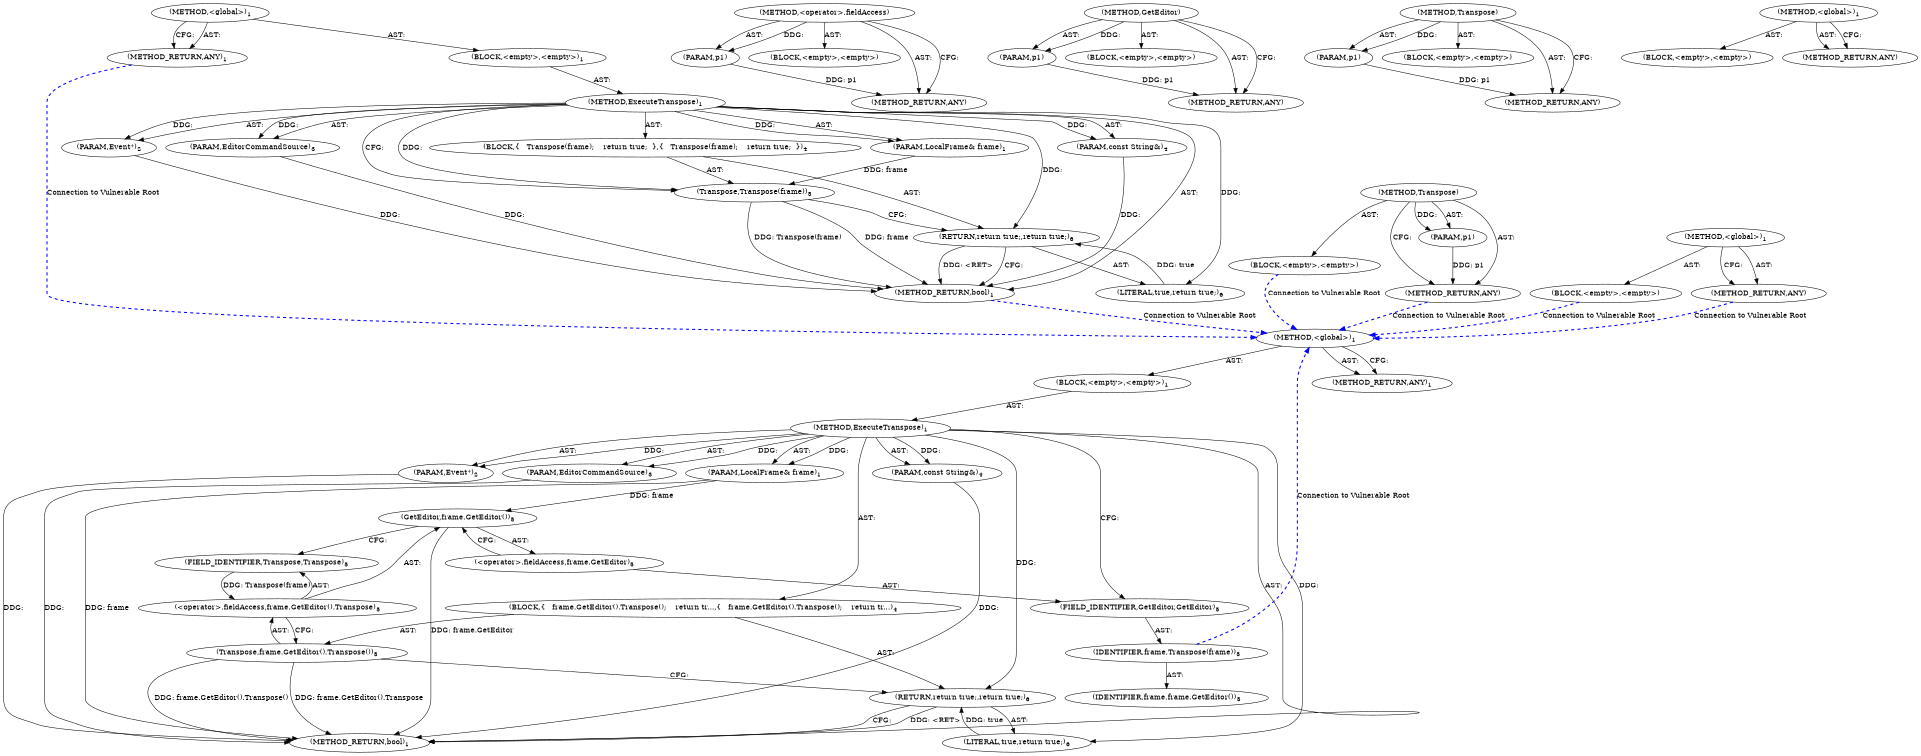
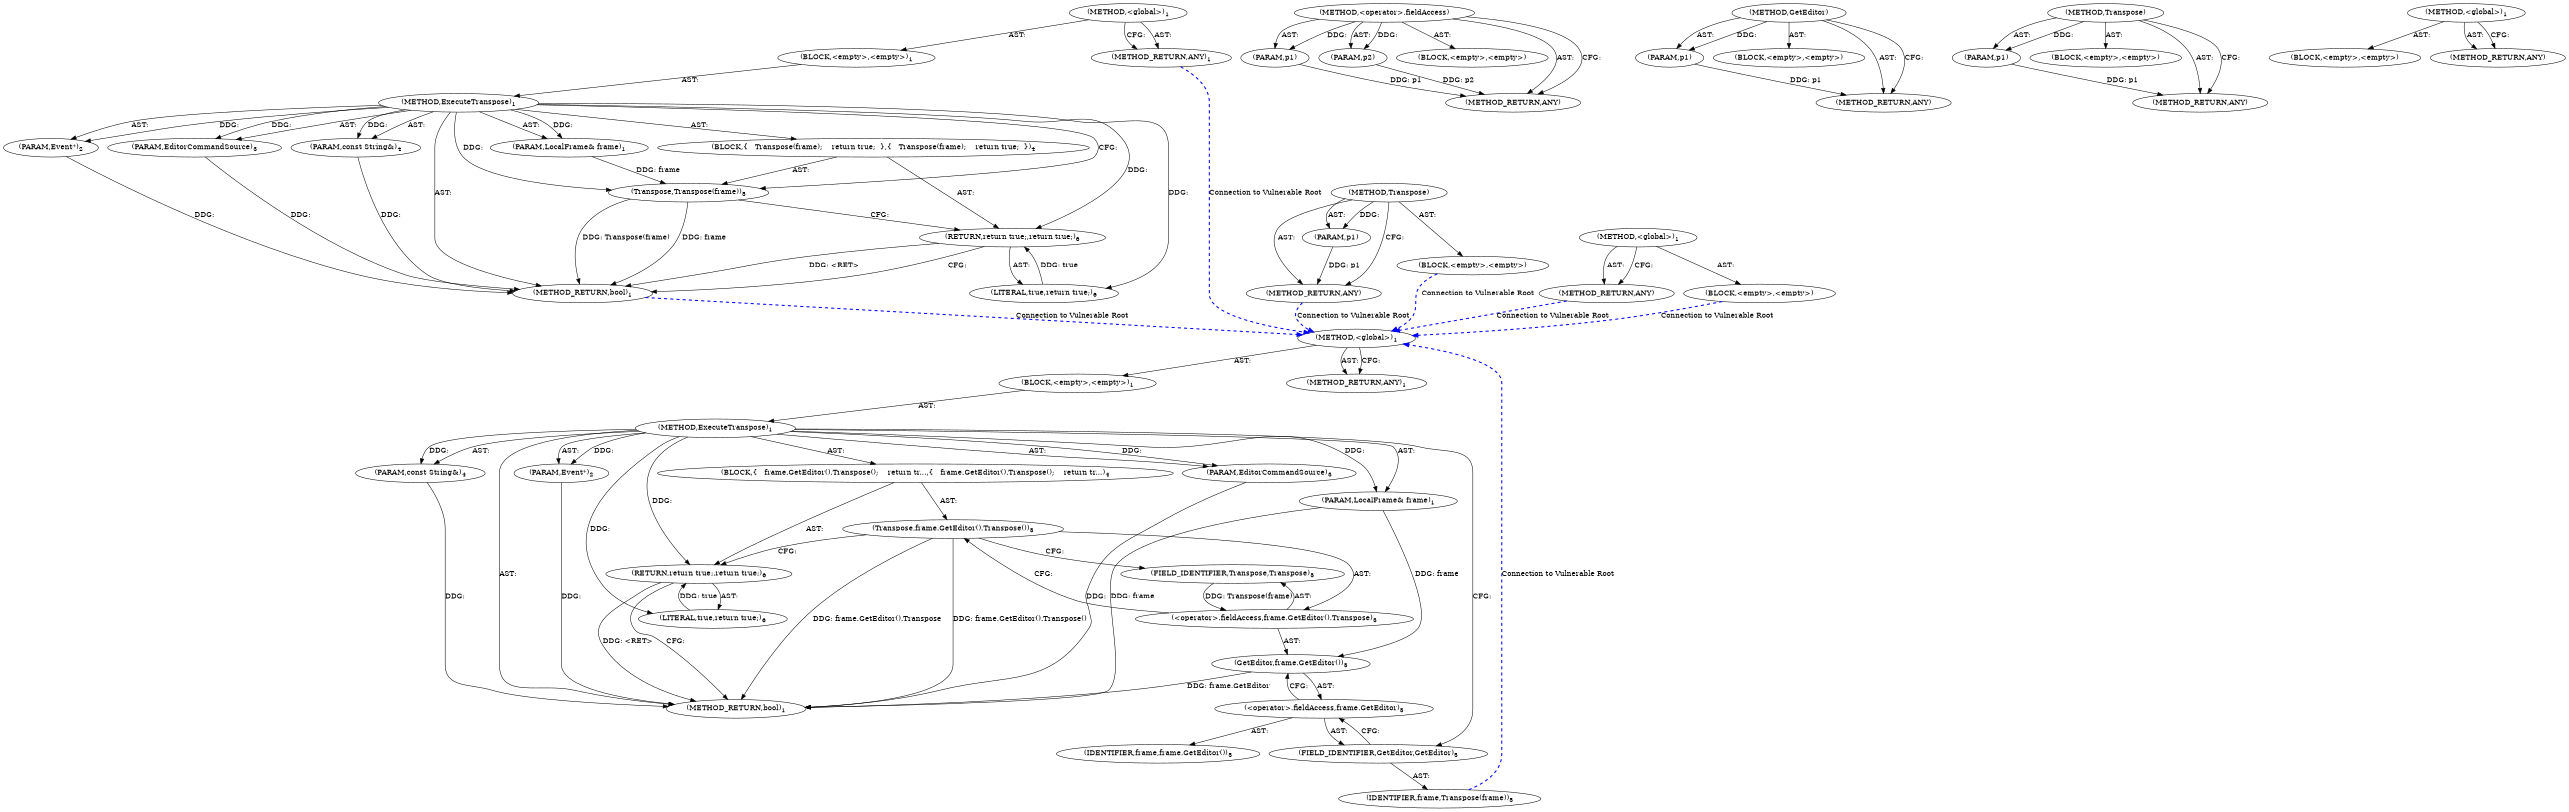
node "(PARAM,p2)": added
edge "(GetEditor,frame.GetEditor())" -> "(FIELD_IDENTIFIER,Transpose,Transpose)": now "(Transpose,frame.GetEditor().Transpose())" -> "(FIELD_IDENTIFIER,Transpose,Transpose)"
edge "(IDENTIFIER,frame,Transpose(frame))" -> "(IDENTIFIER,frame,frame.GetEditor())": now "(<operator>.fieldAccess,frame.GetEditor)" -> "(IDENTIFIER,frame,frame.GetEditor())"
edge "(FIELD_IDENTIFIER,GetEditor,GetEditor)" -> "(<operator>.fieldAccess,frame.GetEditor)": added, label "CFG:"
